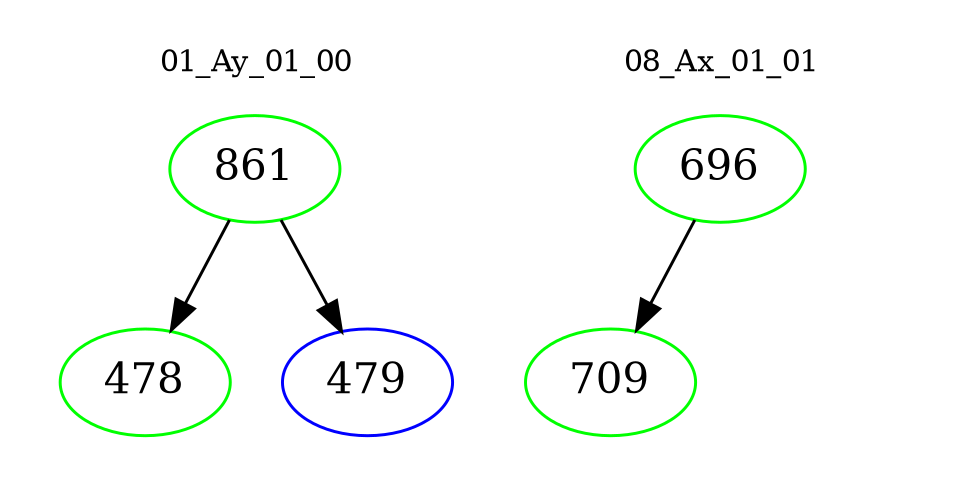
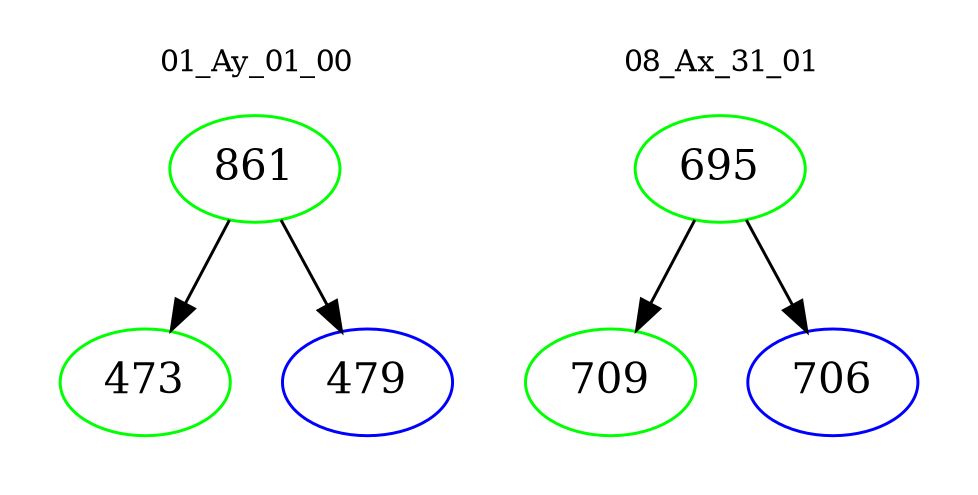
cluster "08_Ax_01_01": label "08_Ax_01_01" -> "08_Ax_31_01"
node "696": label "696" -> "695"
node "478": label "478" -> "473"
node "706": added
